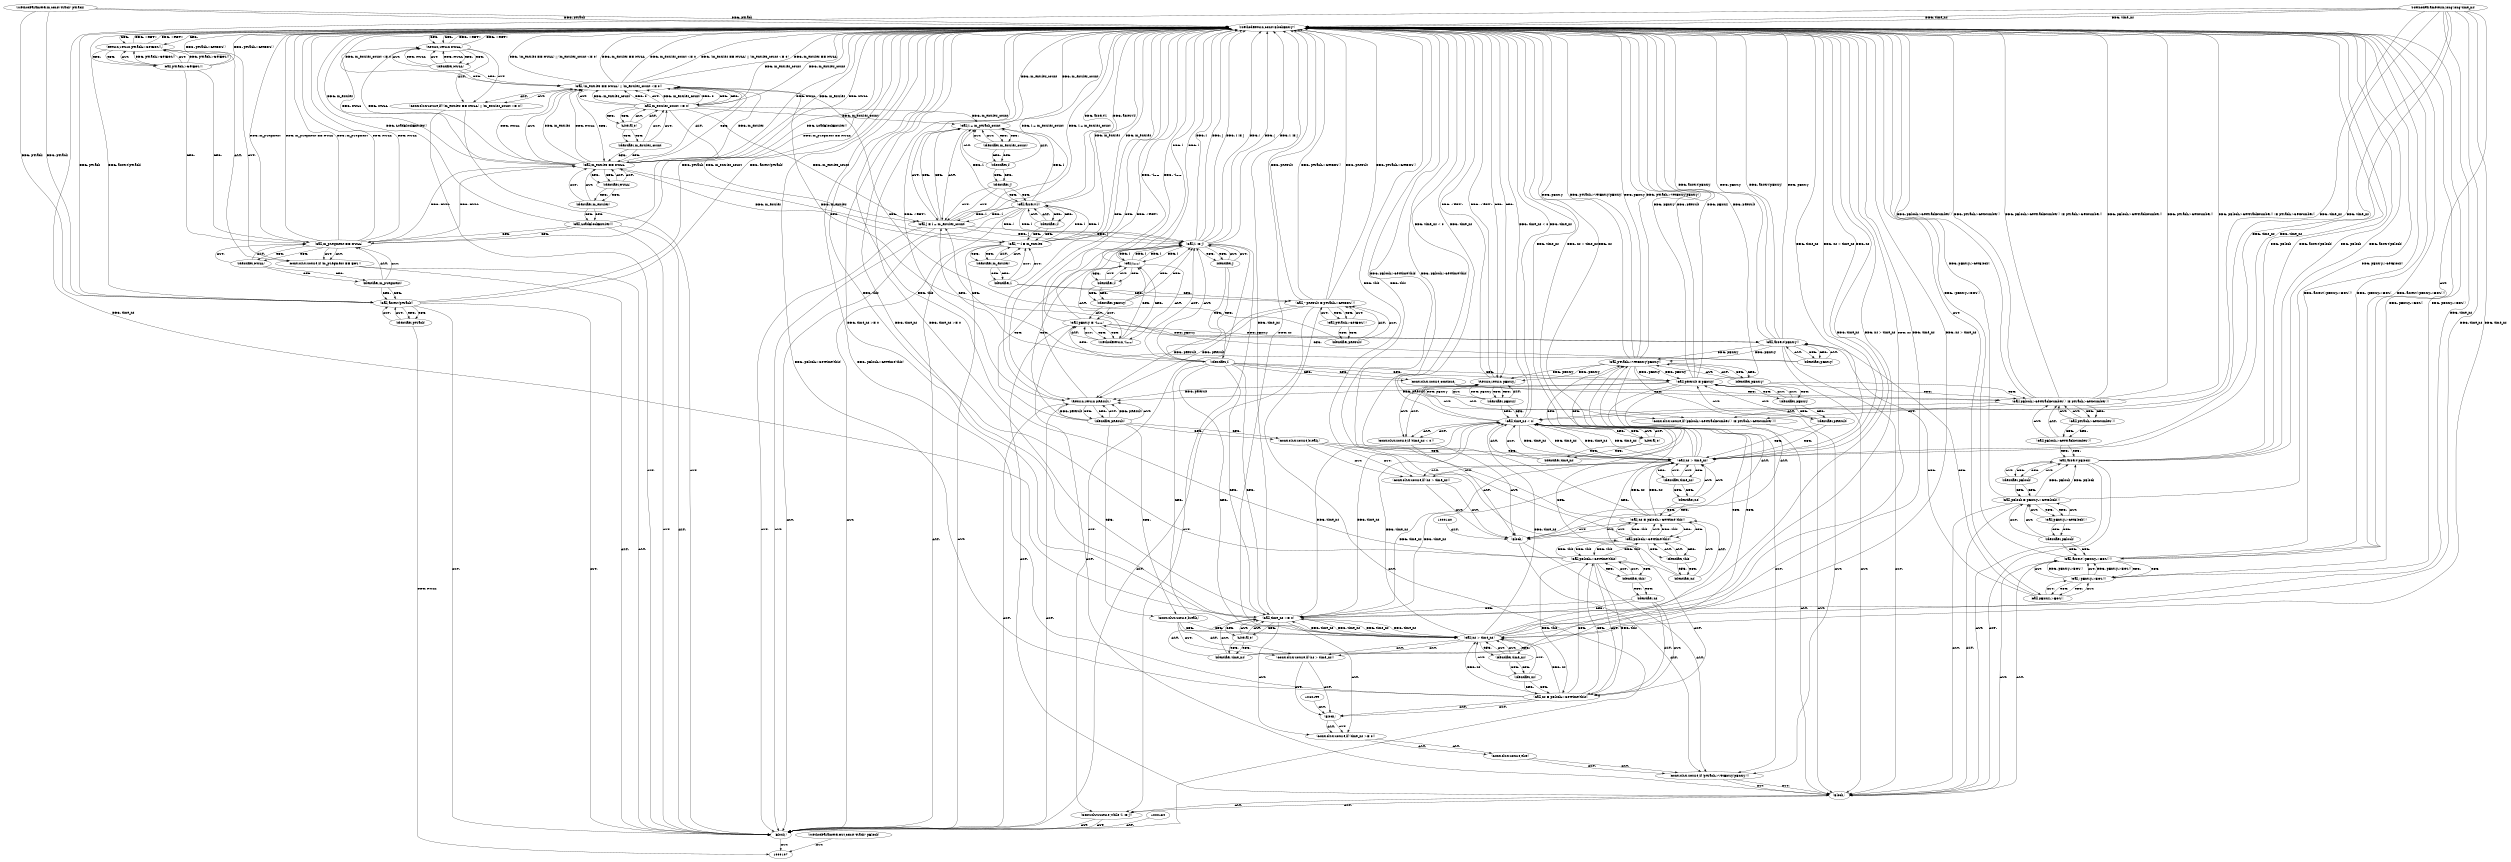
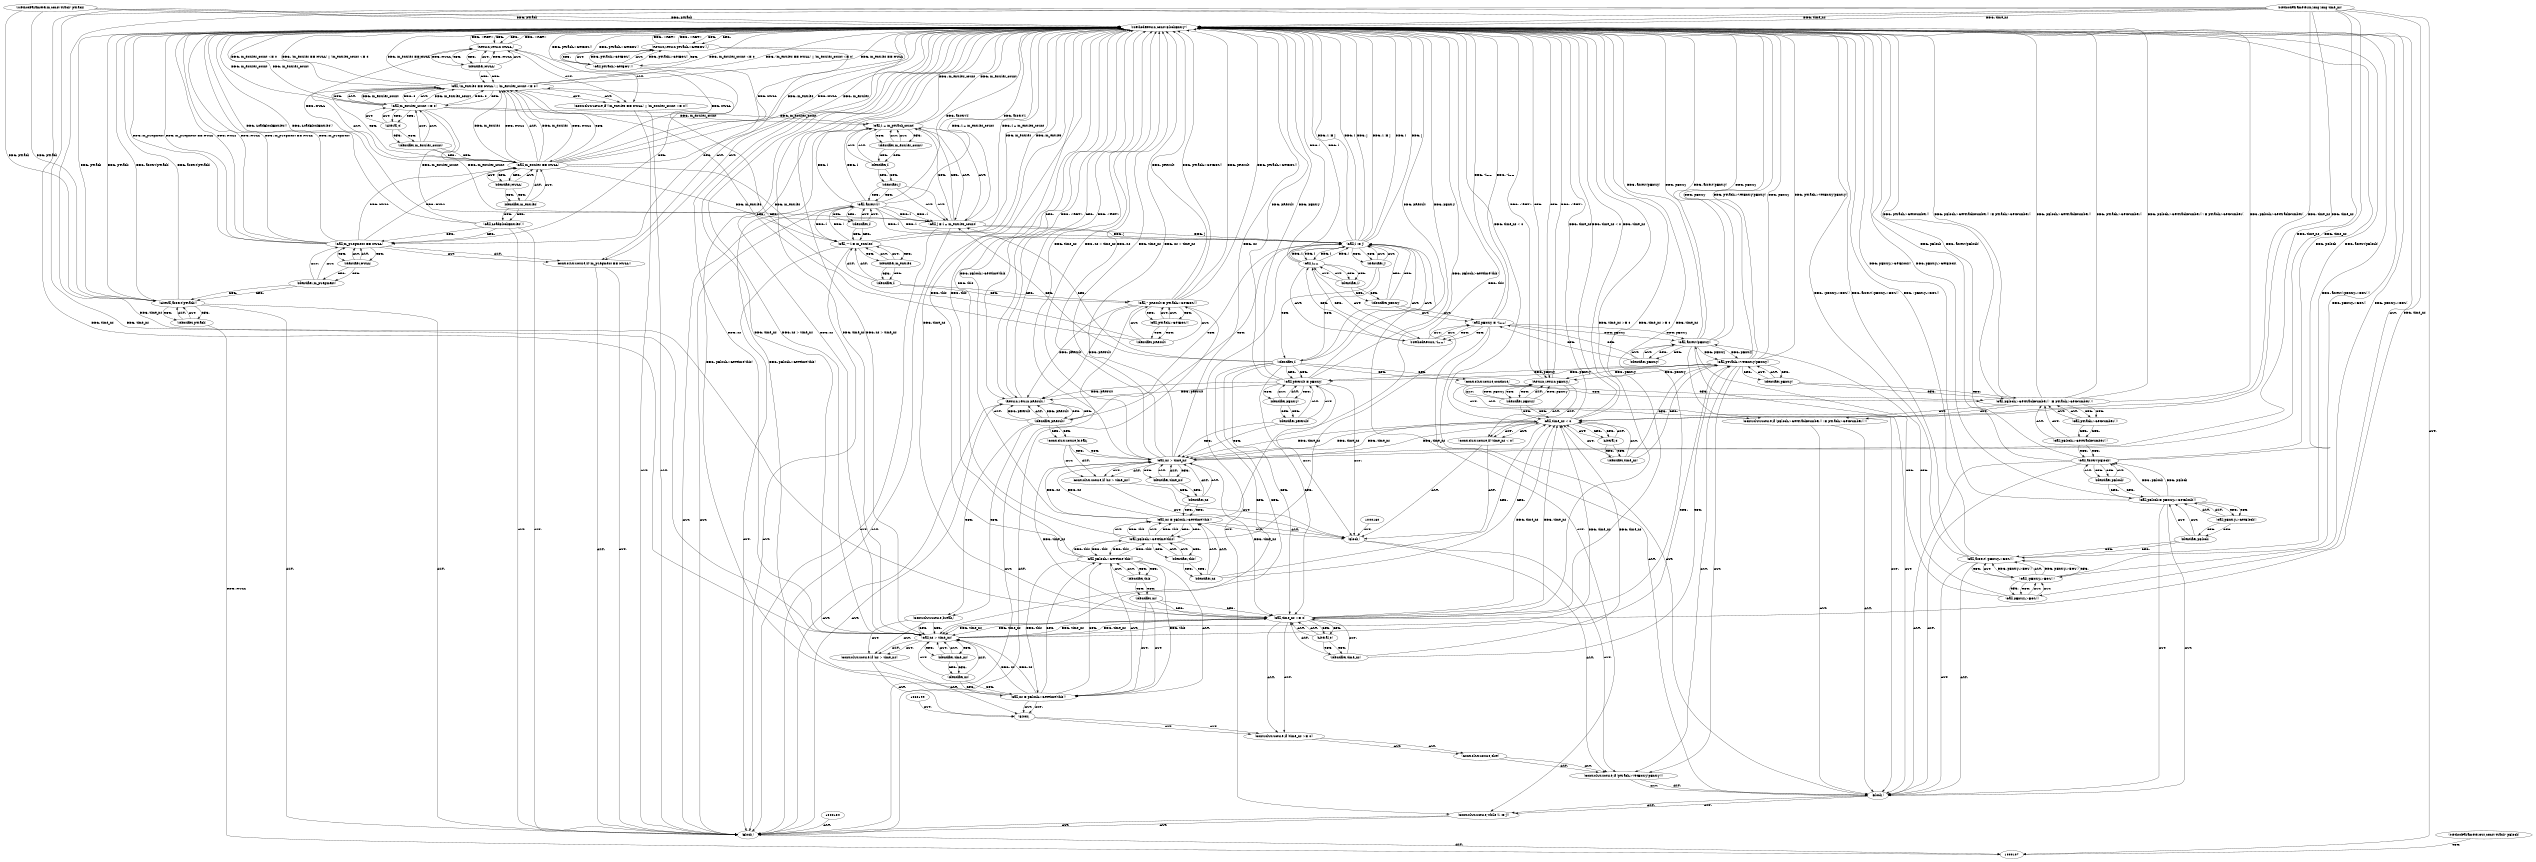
node "(ControlStructure,if (m_pSegment == EOS))": label "(ControlStructure,if (m_pSegment == EOS))" -> "(ControlStructure,if (m_pSegment == NULL))"
node "(Call,assert(pTrack))": label "(Call,assert(pTrack))" -> "(Literal,assert(pTrack))"
edge "(MethodParameterIn,long long time_ns)" -> "(Call,assert(!pEntry->EOS()))": now "(MethodParameterIn,long long time_ns)" -> "1000107"
edge "(MethodParameterOut,const Track* pBlock)" -> "1000107": label "AST: " -> "CFG: "
